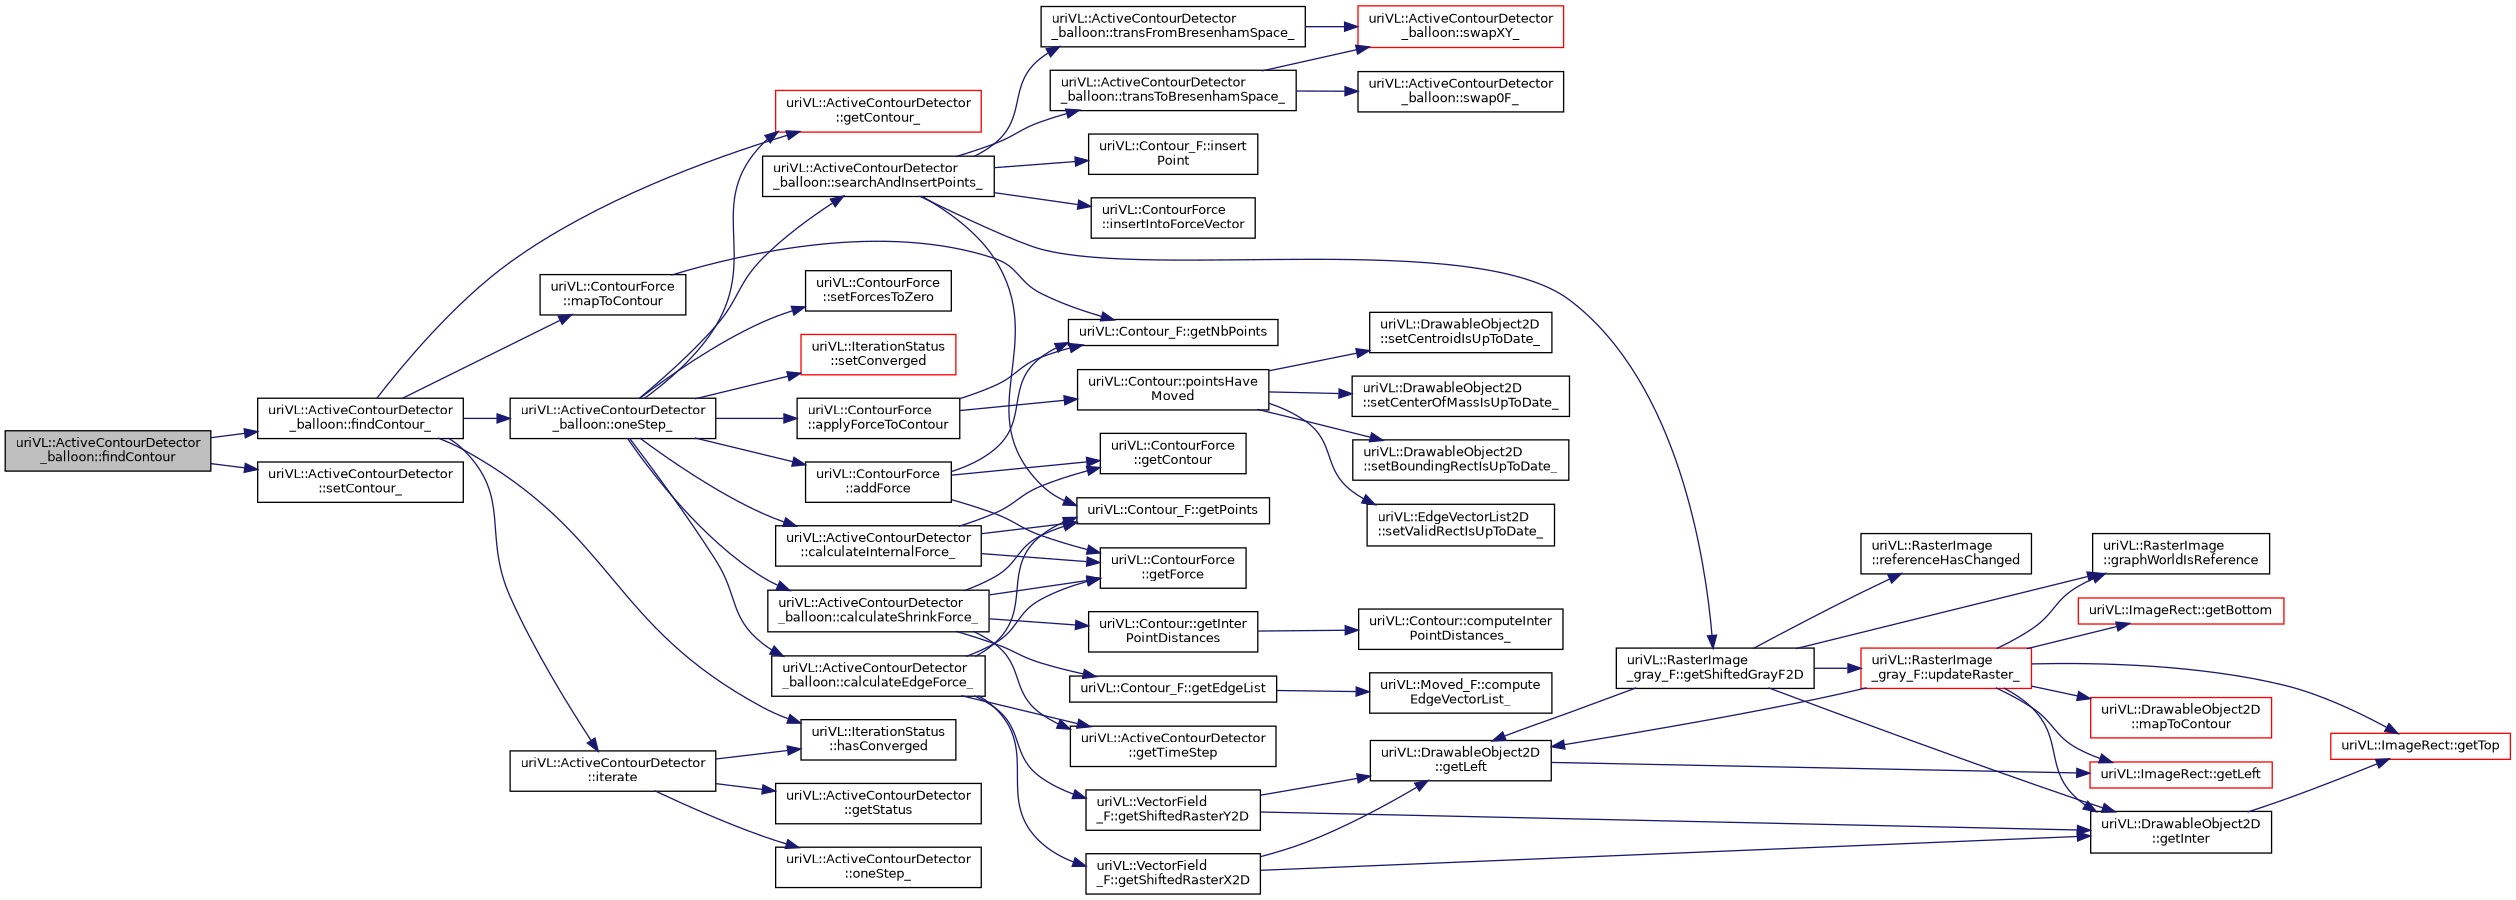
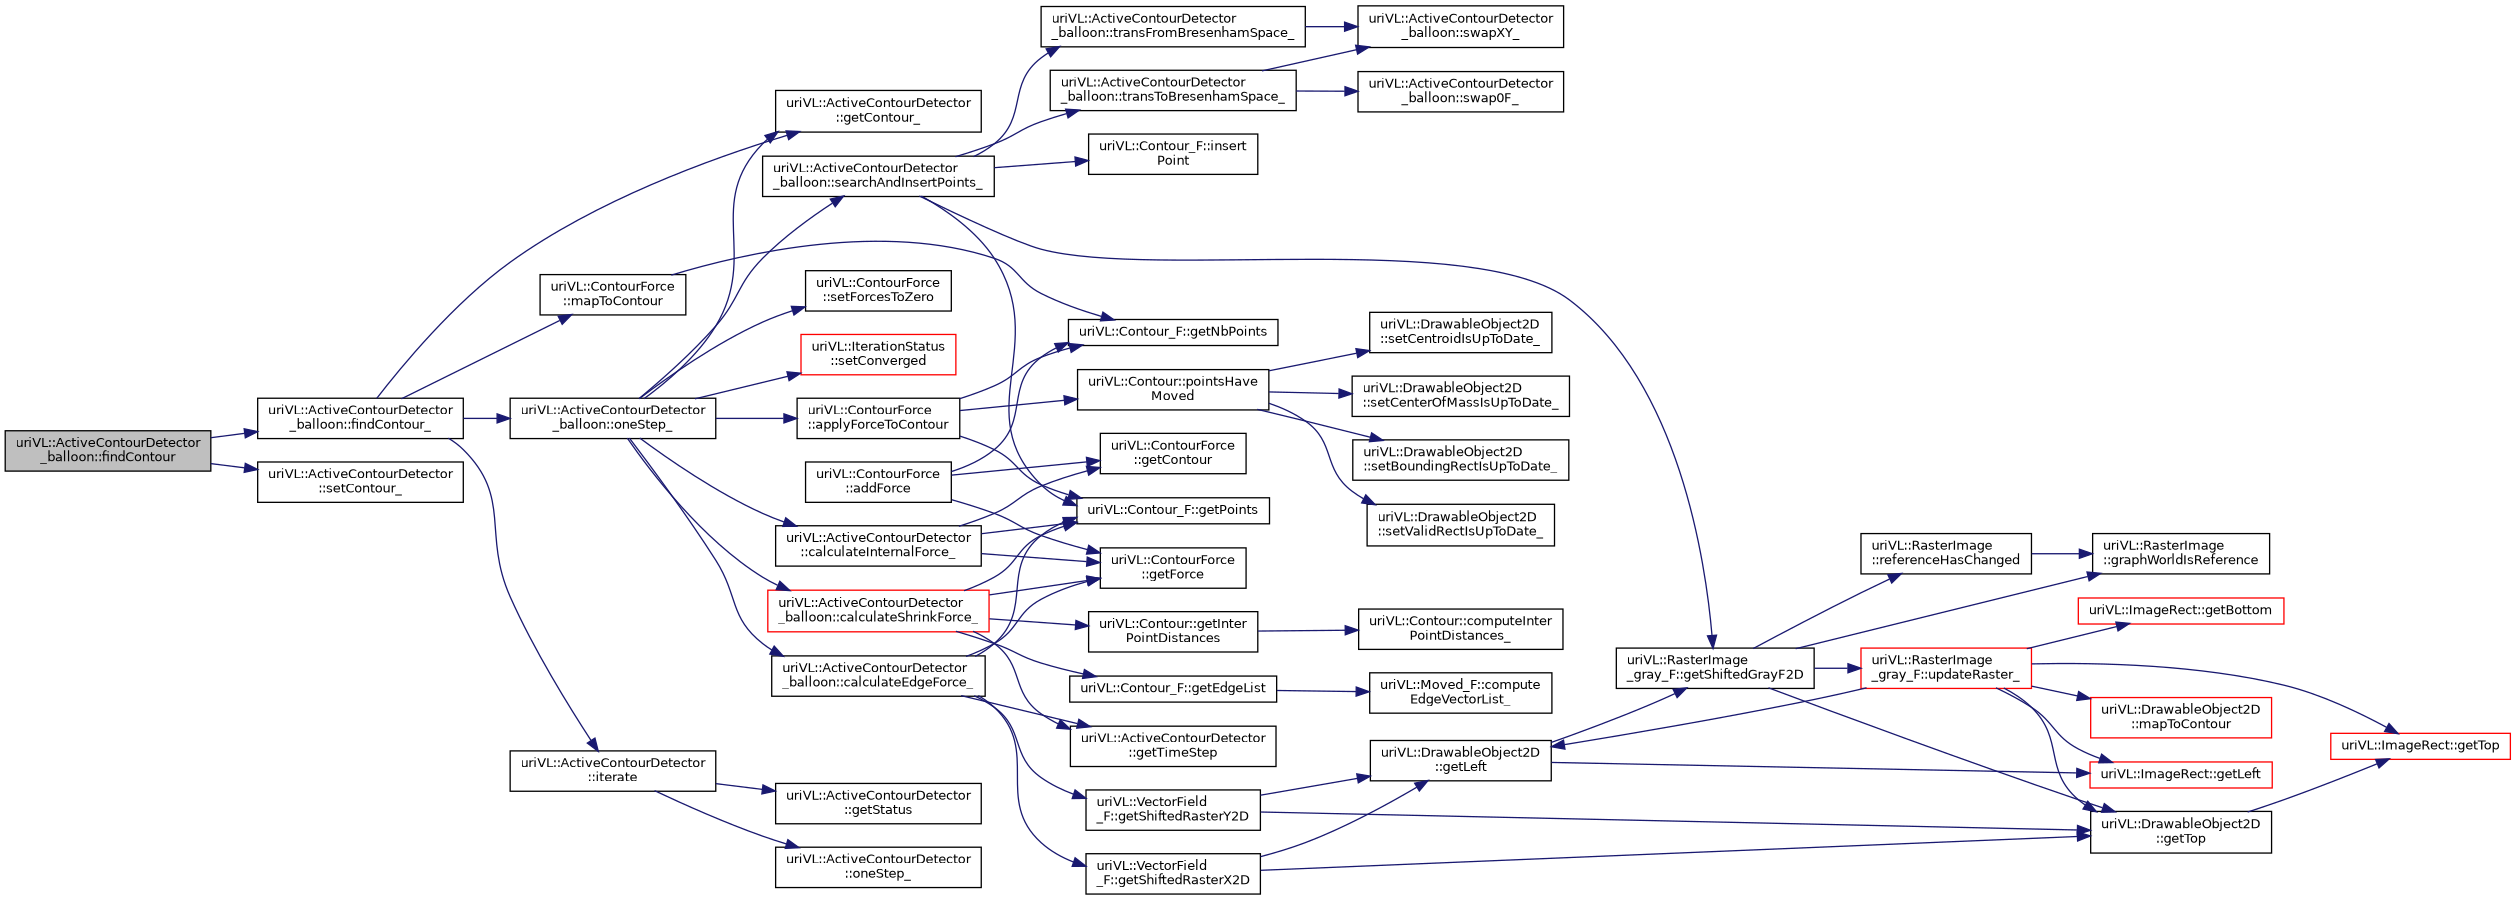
node "uriVL::ActiveContourDetector _balloon::swapXY_": color red -> black
node "uriVL::ActiveContourDetector ::getContour_": color red -> black
node "uriVL::ContourForce ::insertIntoForceVector": removed
edge "uriVL::ActiveContourDetector _balloon::oneStep_" -> "uriVL::ContourForce ::addForce": removed
edge "uriVL::ContourForce ::applyForceToContour" -> "uriVL::Contour_F::getPoints": added
node "uriVL::EdgeVectorList2D ::setValidRectIsUpToDate_": label "uriVL::EdgeVectorList2D ::setValidRectIsUpToDate_" -> "uriVL::DrawableObject2D ::setValidRectIsUpToDate_"
node "uriVL::ActiveContourDetector _balloon::calculateShrinkForce_": color black -> red
edge "uriVL::RasterImage _gray_F::updateRaster_" -> "uriVL::RasterImage ::graphWorldIsReference": now "uriVL::RasterImage ::referenceHasChanged" -> "uriVL::RasterImage ::graphWorldIsReference"
edge "uriVL::RasterImage _gray_F::getShiftedGrayF2D" -> "uriVL::DrawableObject2D ::getLeft": reversed
node "uriVL::IterationStatus ::hasConverged": removed
node "uriVL::DrawableObject2D ::getInter": label "uriVL::DrawableObject2D ::getInter" -> "uriVL::DrawableObject2D ::getTop"
